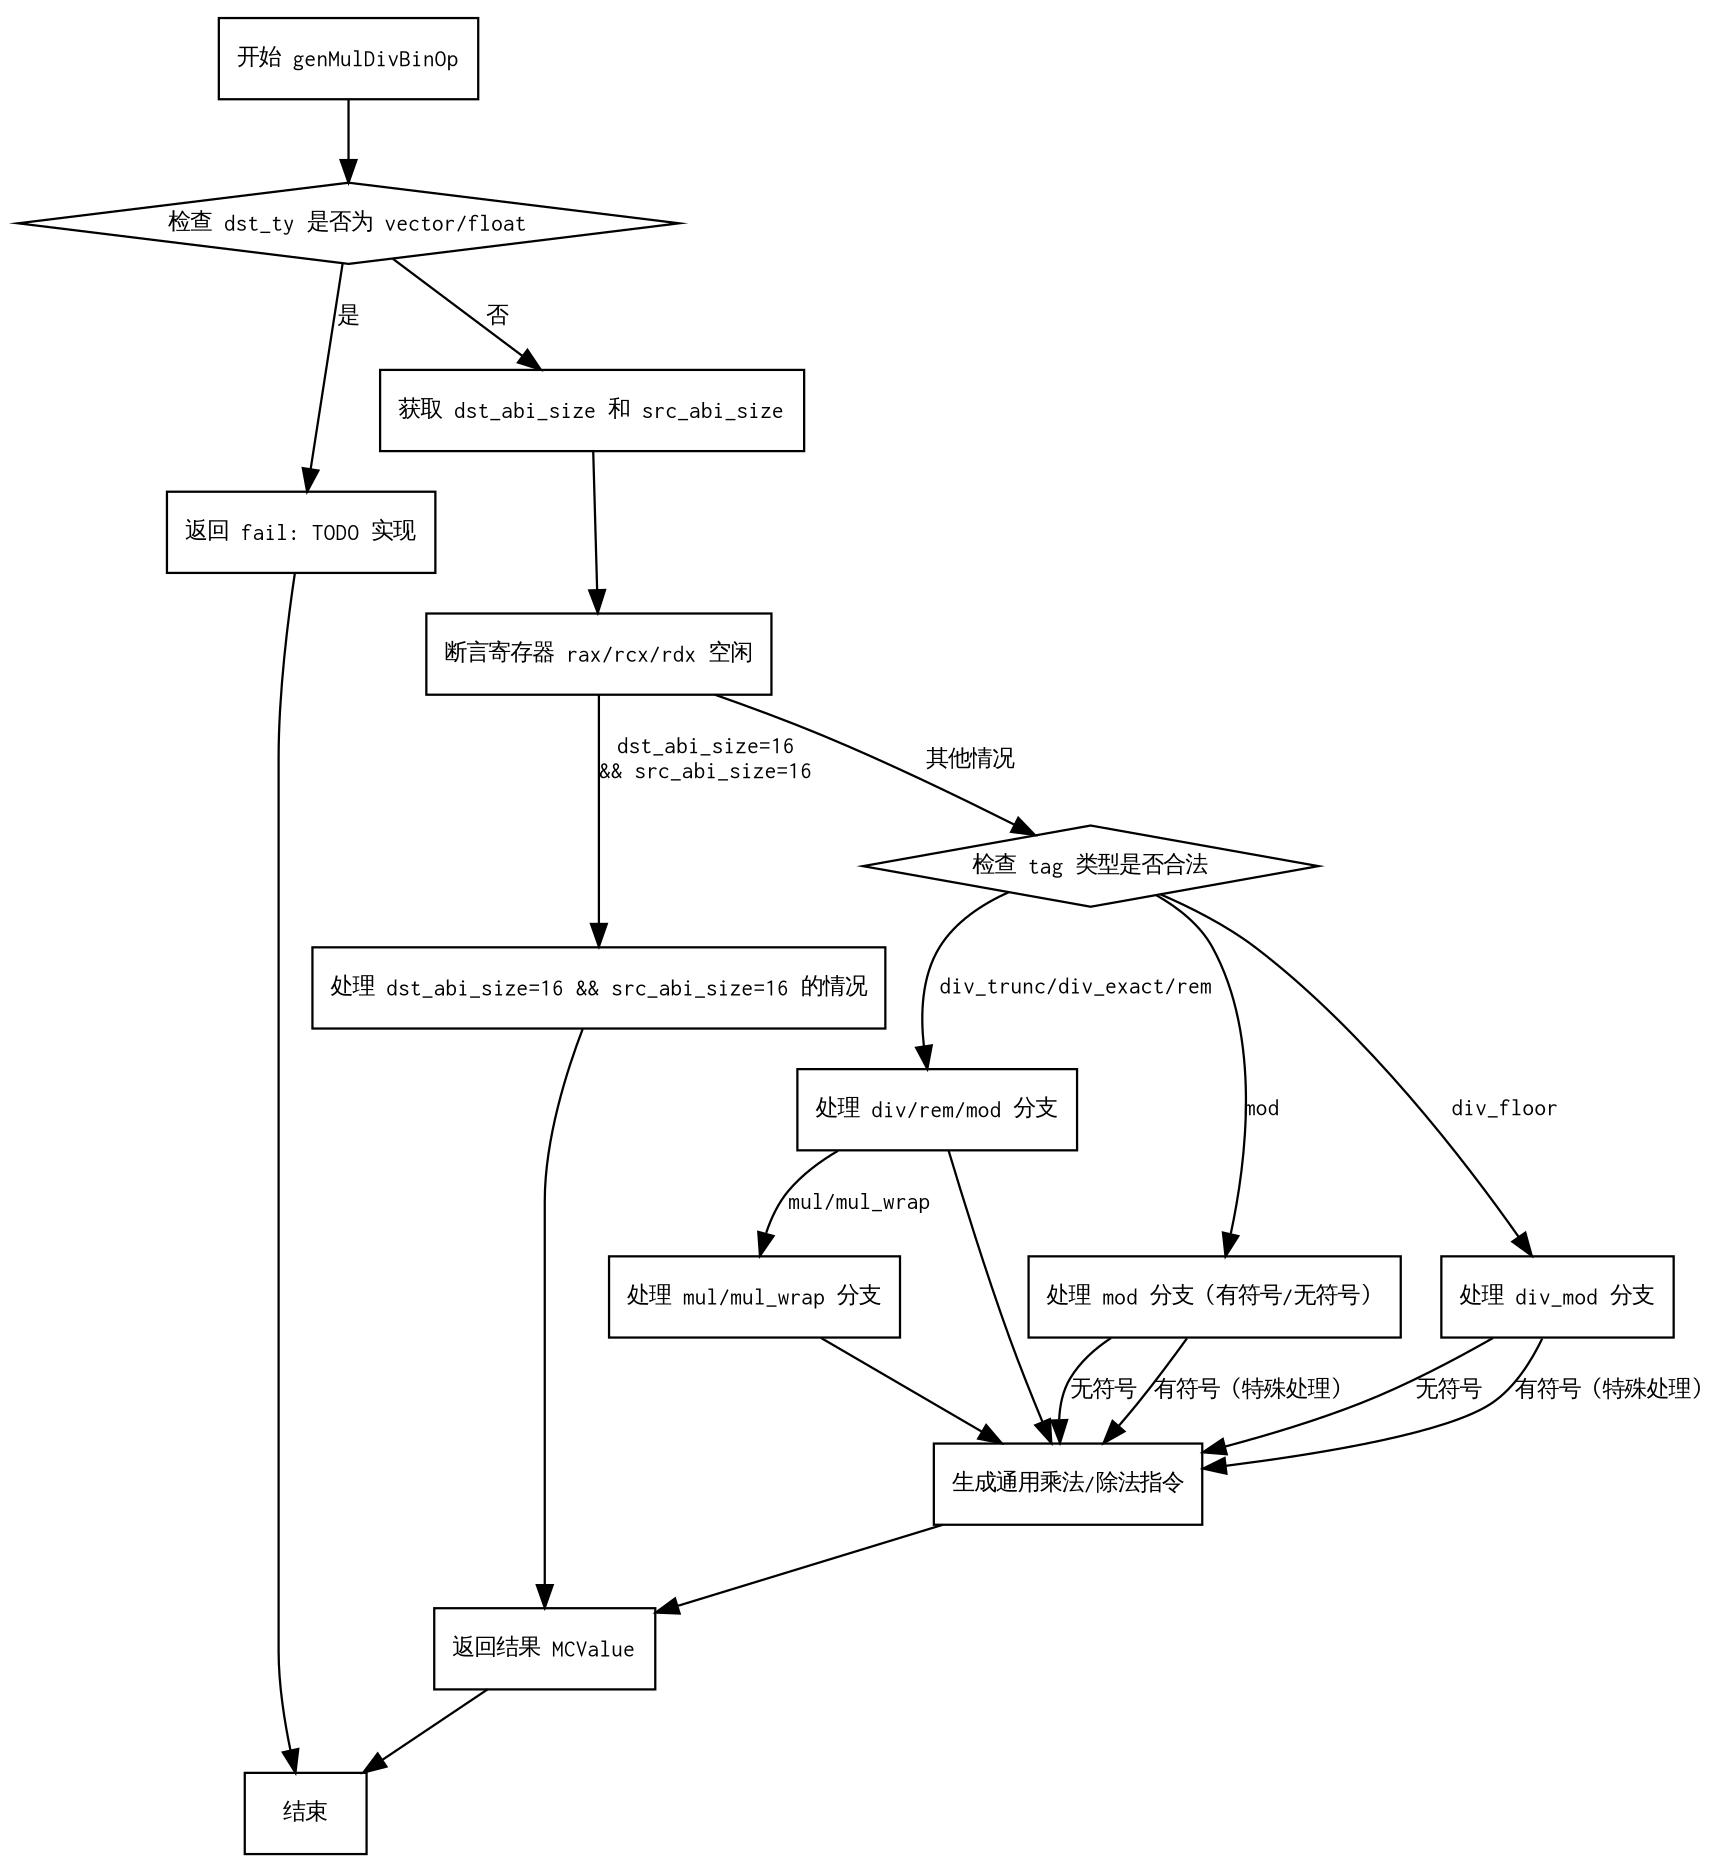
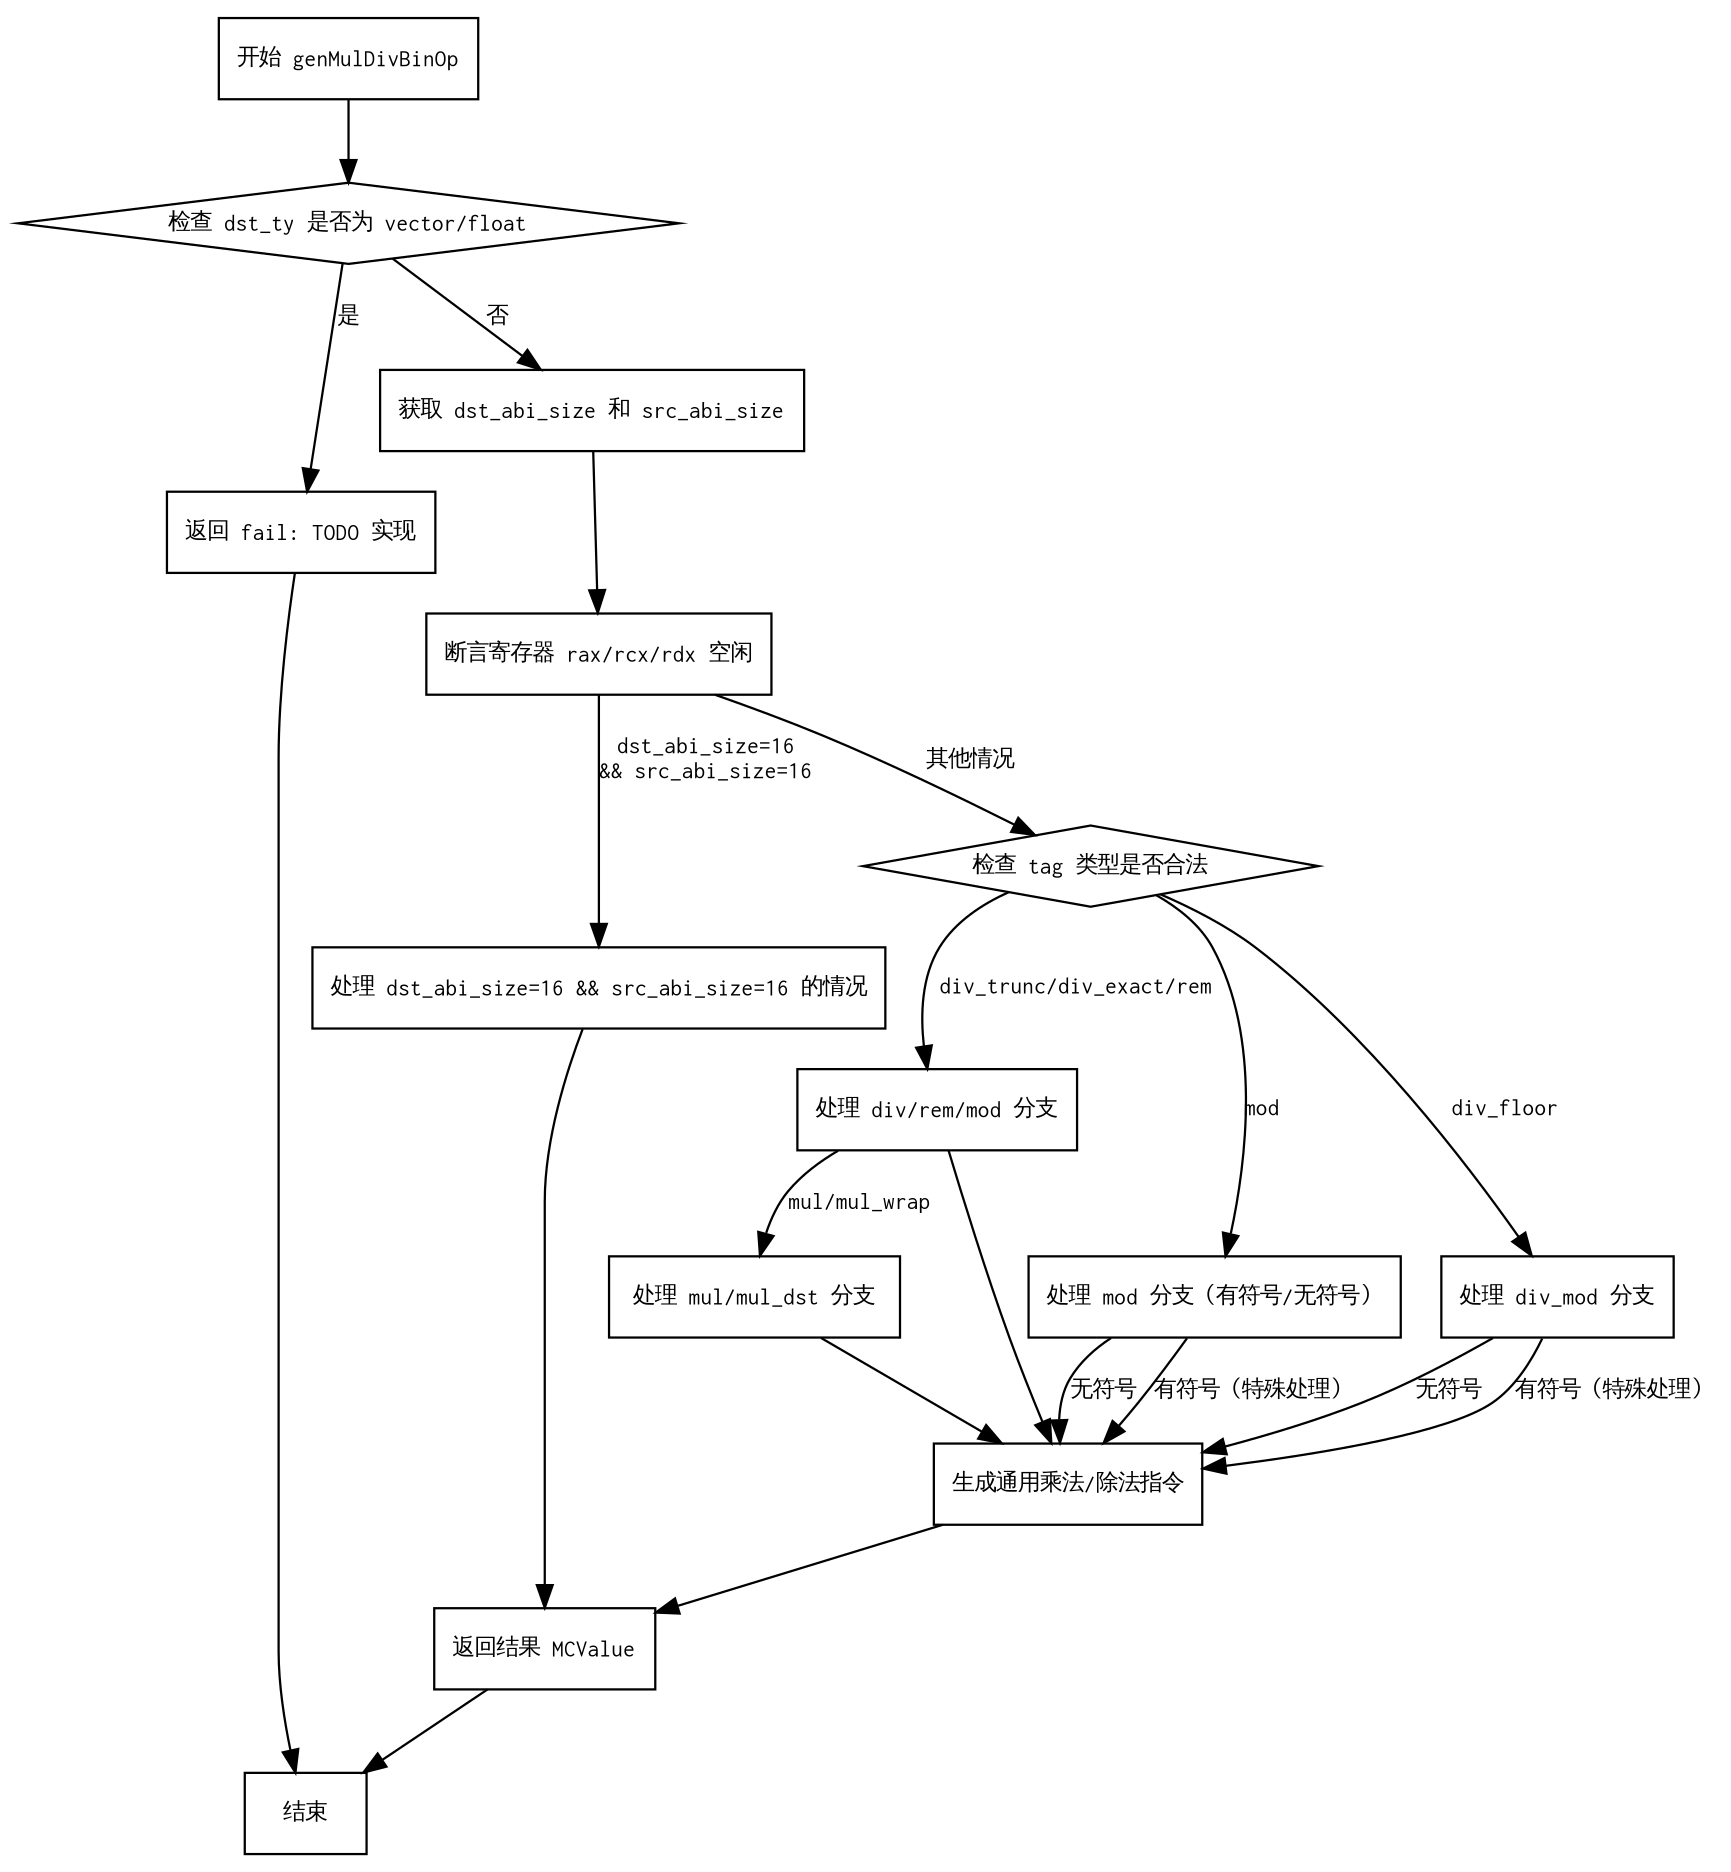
node "处理 mul/mul_wrap 分支": label "处理 mul/mul_wrap 分支" -> "处理 mul/mul_dst 分支"
